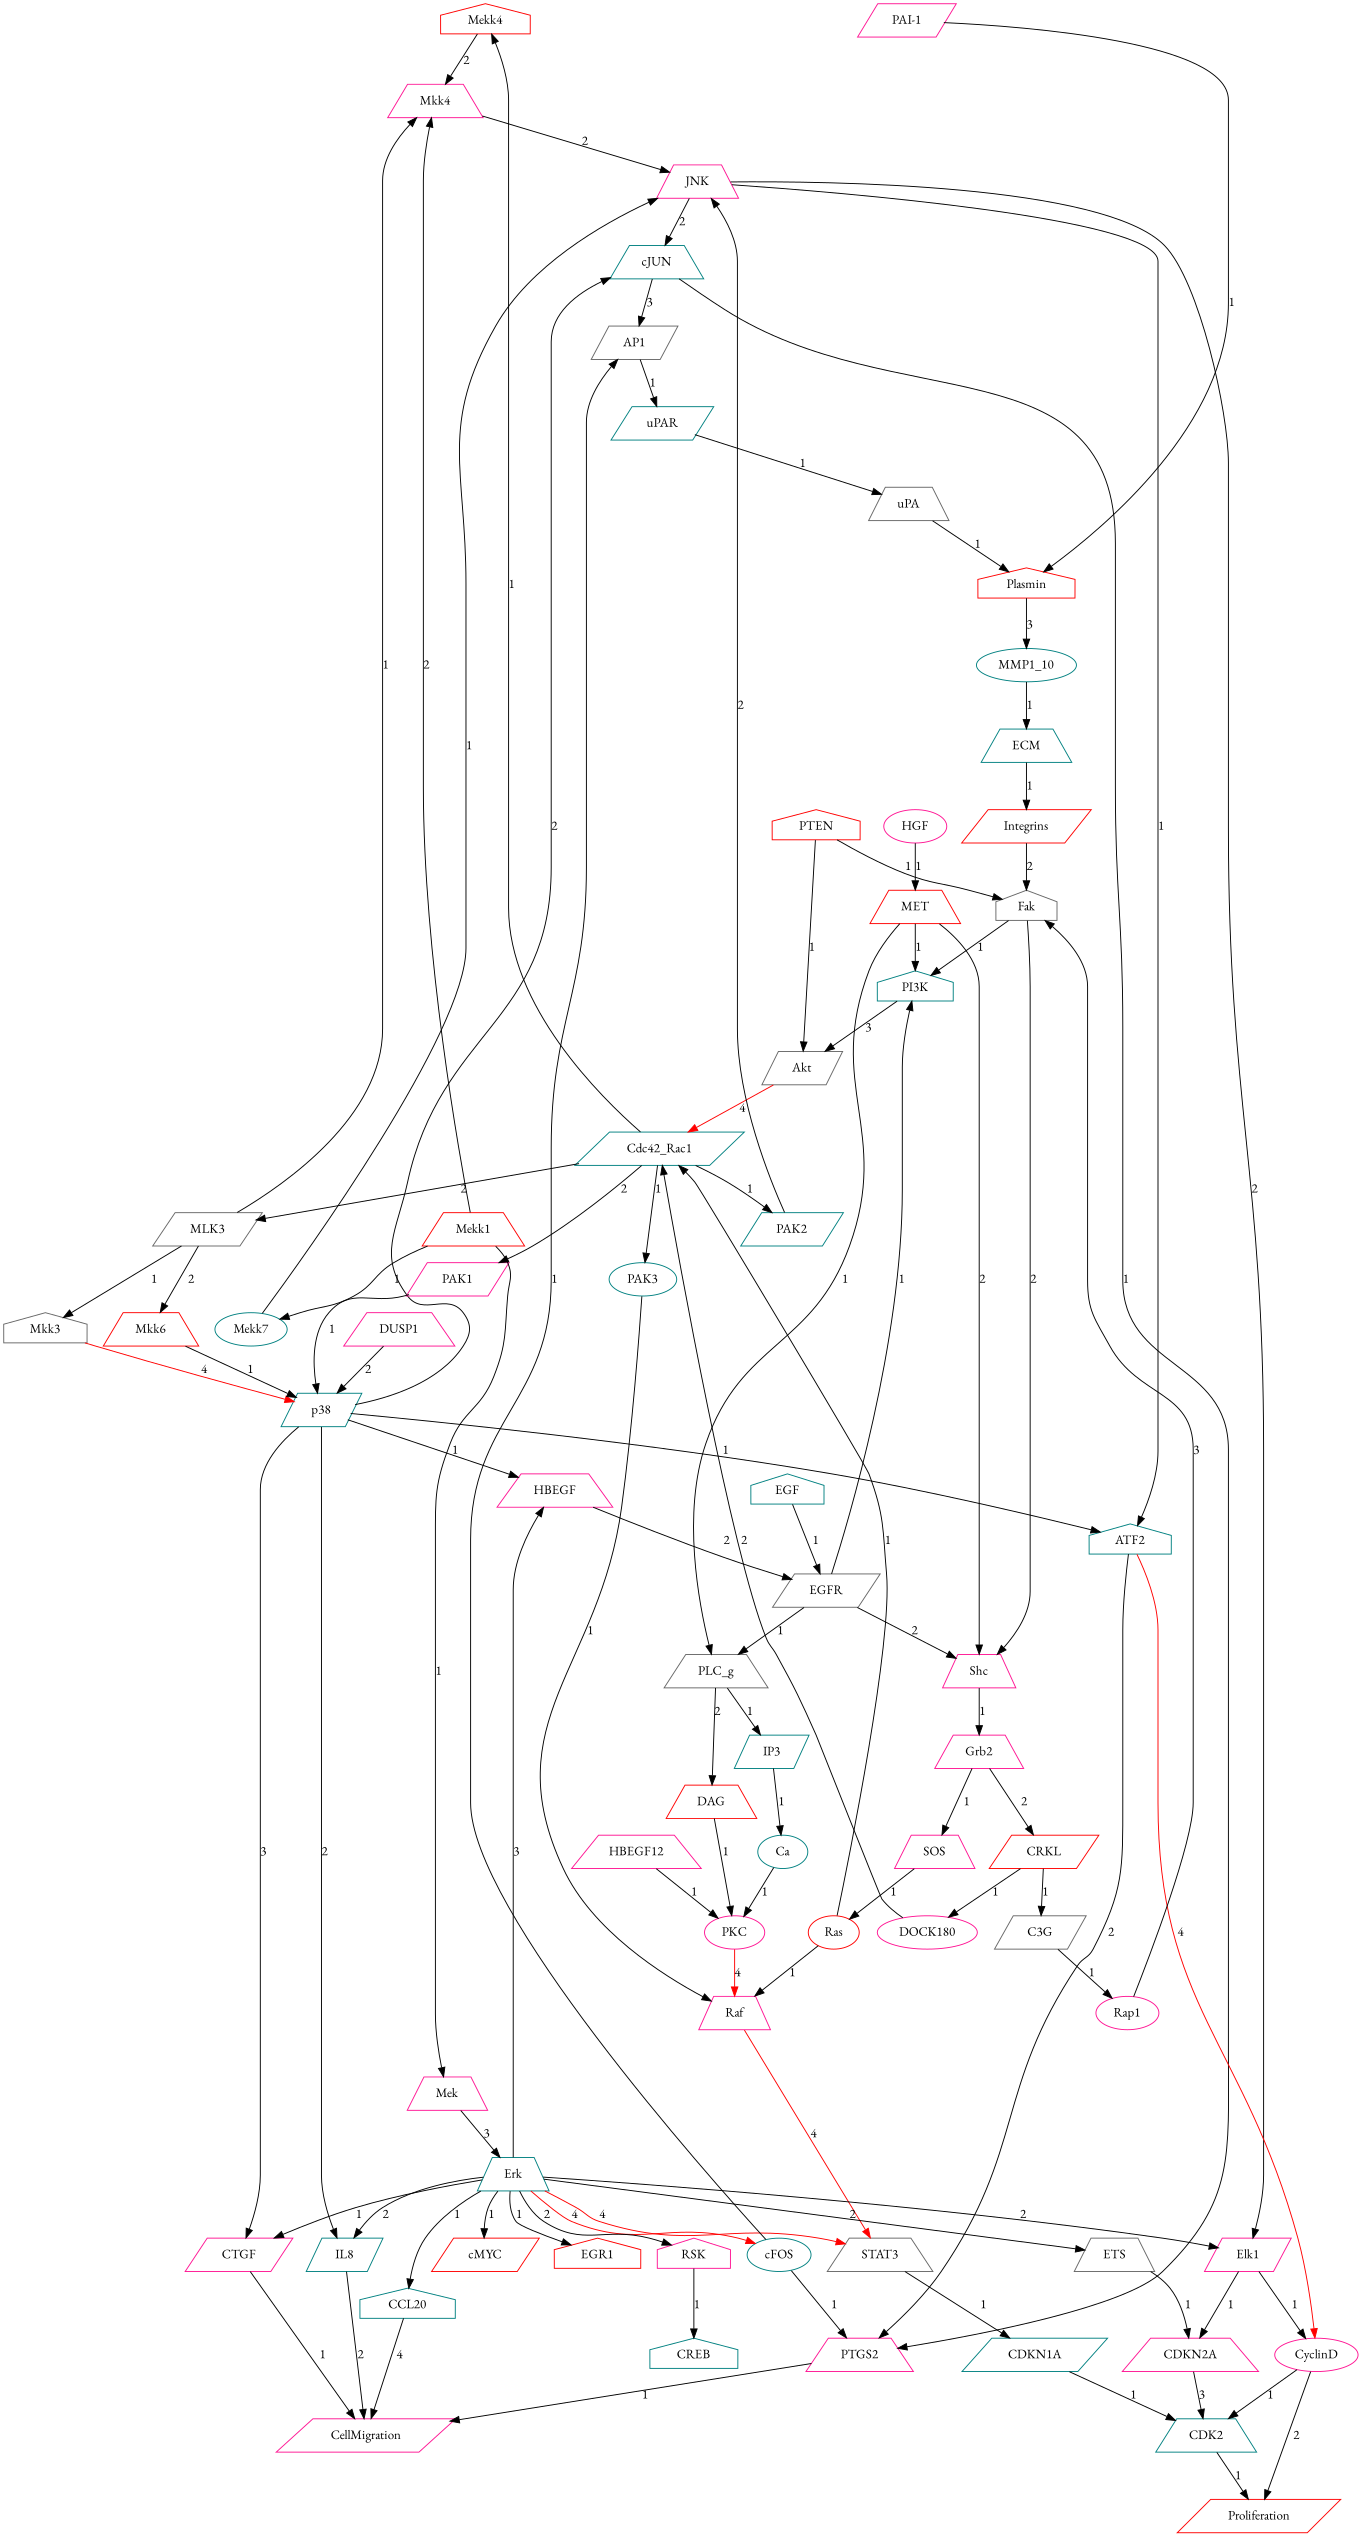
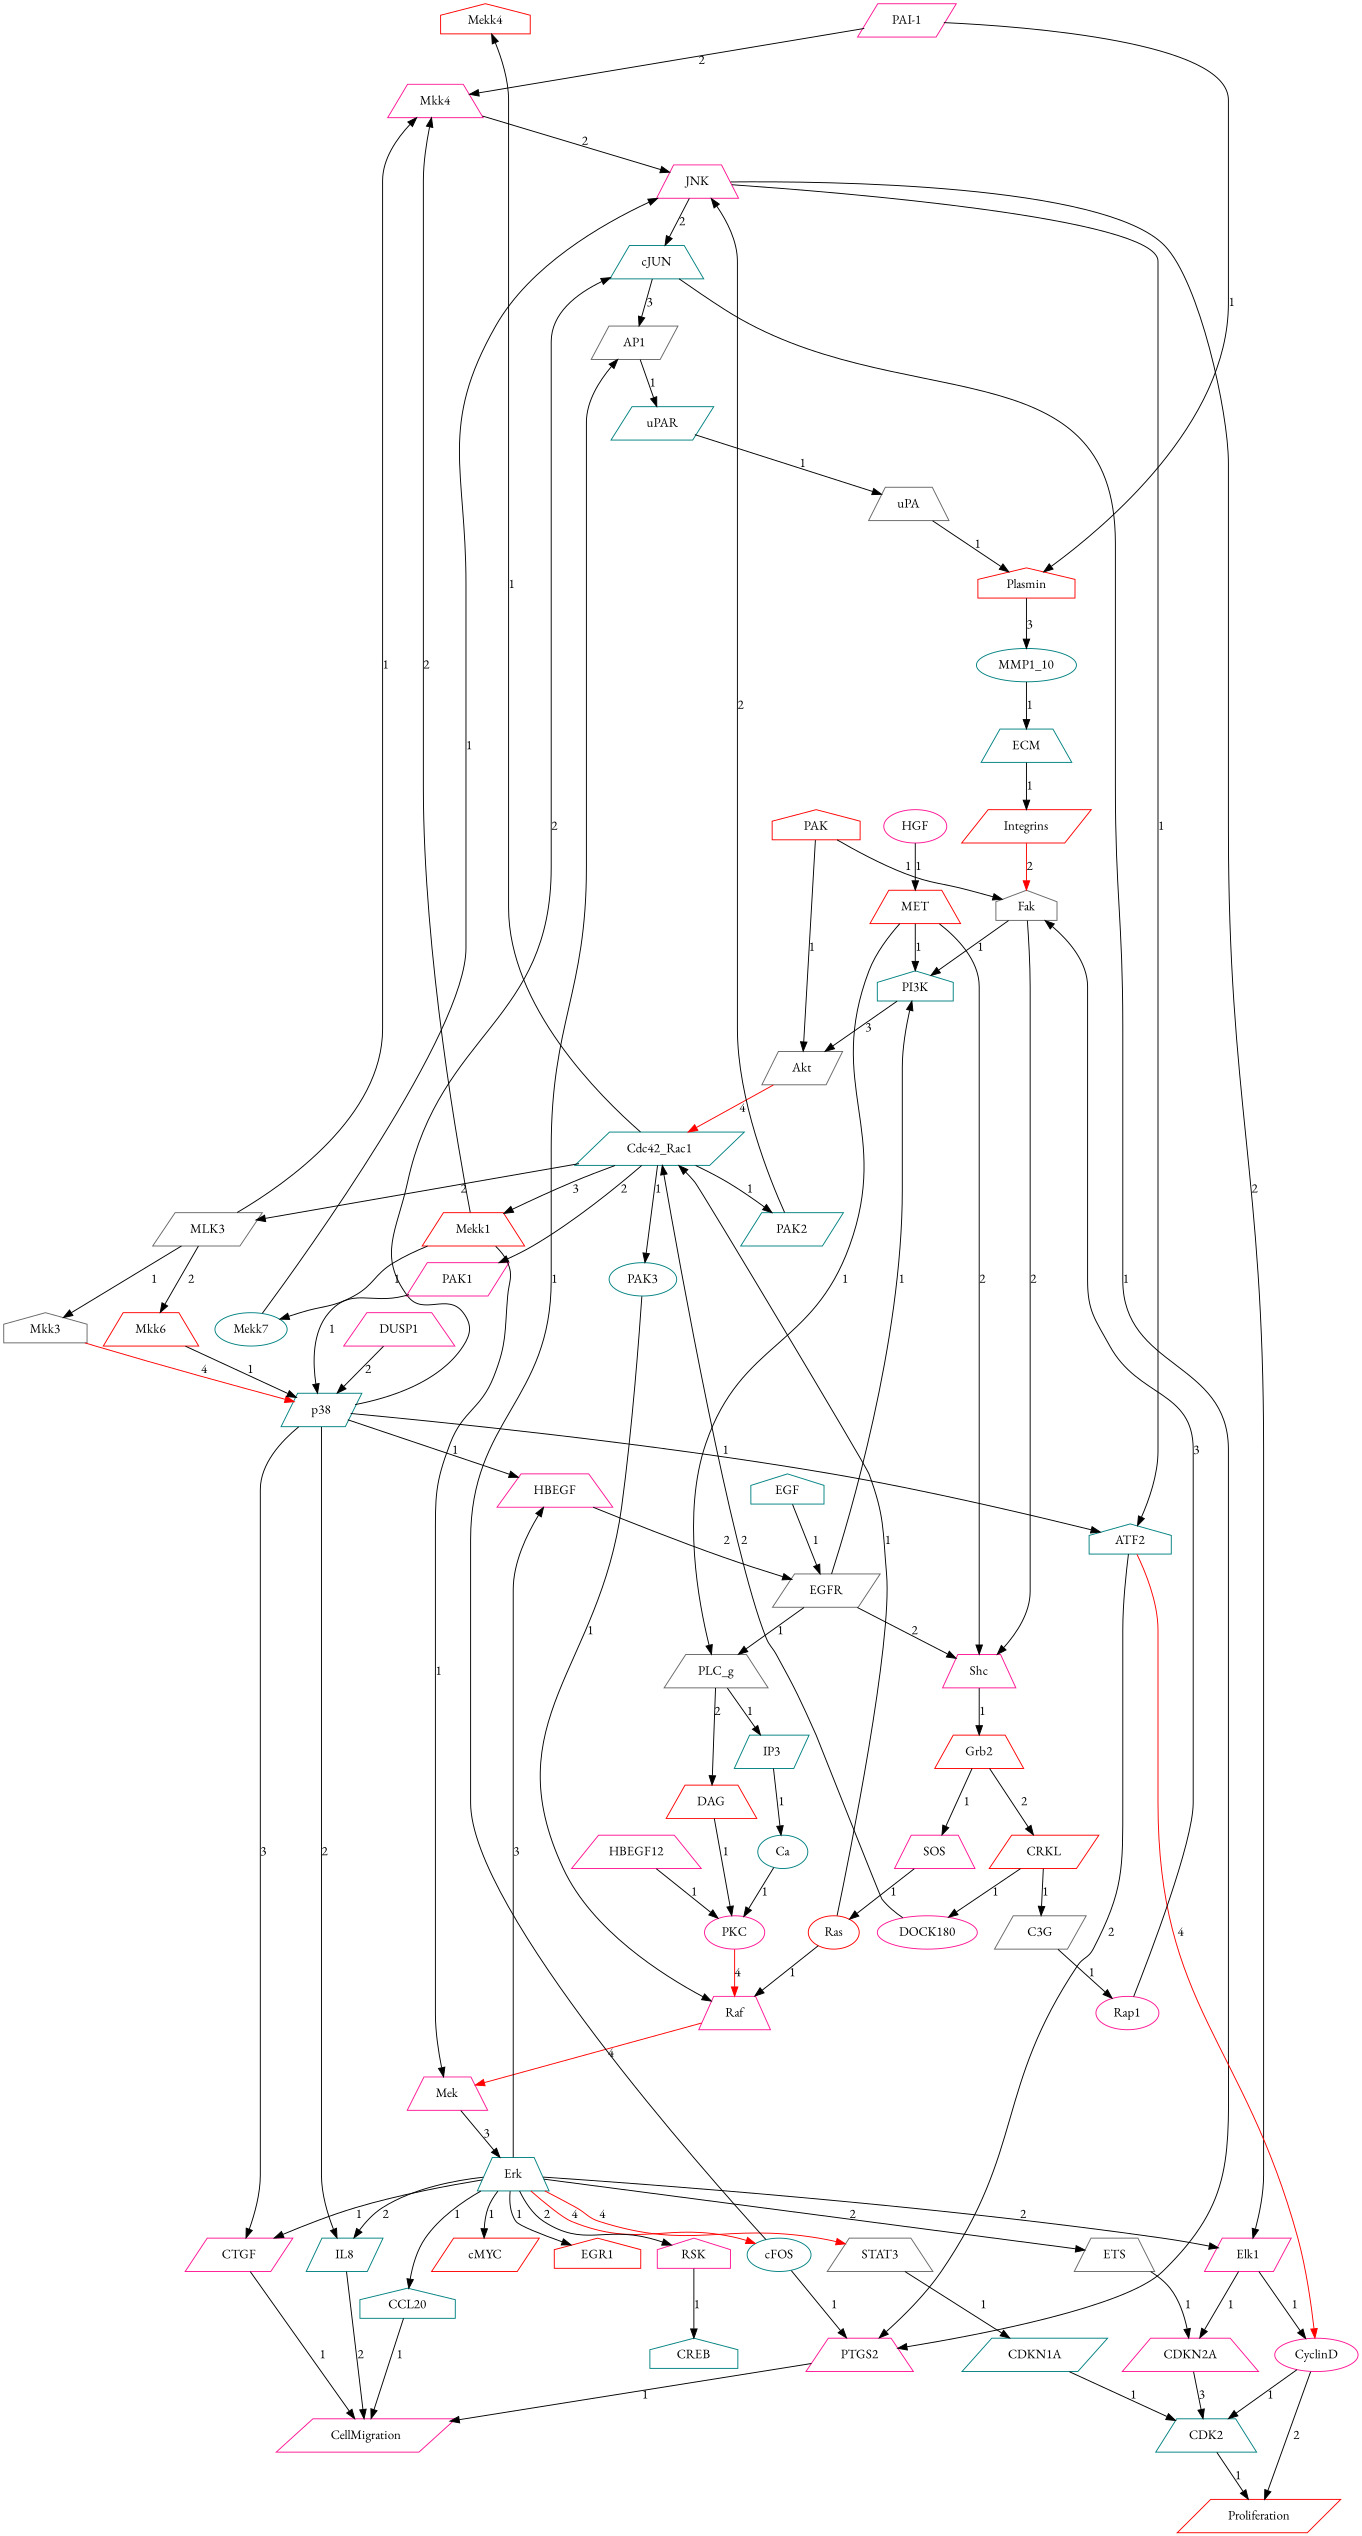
edge "Mekk4" -> "Mkk4": now "PAI-1" -> "Mkk4"
node "PTEN": label "PTEN" -> "PAK"
edge "Integrins" -> "Fak": color black -> red
edge "Cdc42_Rac1" -> "Mekk1": added, label "3"
node "Grb2": color deeppink -> red
edge "Raf" -> "STAT3": now "Raf" -> "Mek"
edge "CCL20" -> "CellMigration": label "4" -> "1"
